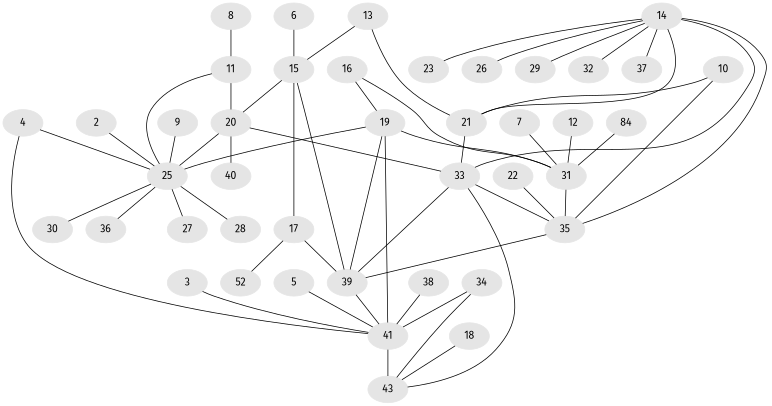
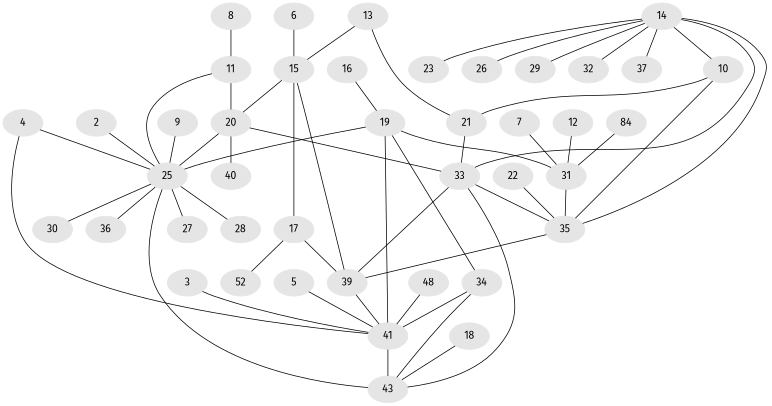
edge "14" -- "21": now "14" -- "10"
edge "16" -- "31": removed
edge "19" -- "39": now "19" -- "34"
node "38": label "38" -> "48"
edge "25" -- "43": added
